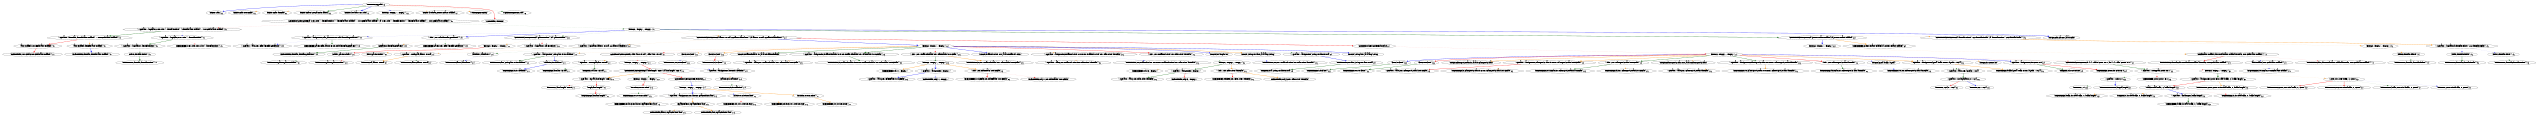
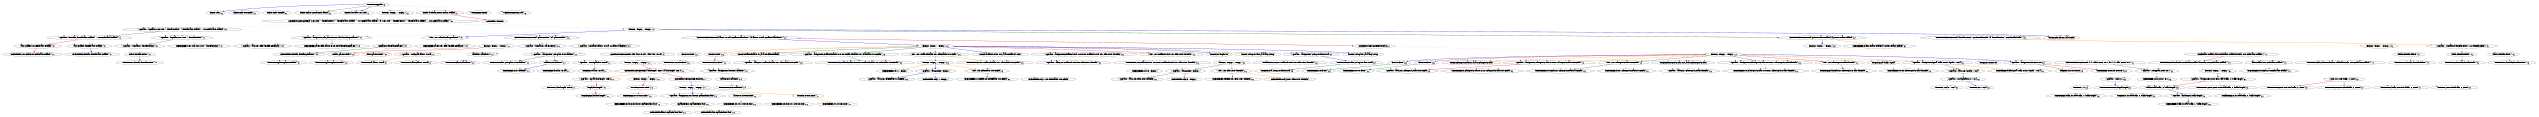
edge "(METHOD,copyFile)" -> "(MODIFIER,VIRTUAL)": now "(PARAM,boolean preserveLastModified)" -> "(MODIFIER,VIRTUAL)"
edge "(<operator>.assignment,byte[] buffer = new byte[8 * 1024])" -> "(<operator>.alloc,new byte[8 * 1024])": style dotted -> bold
edge "(<operator>.multiplication,8 * 1024)" -> "(LITERAL,1024,8 * 1024)": style bold -> dotted
